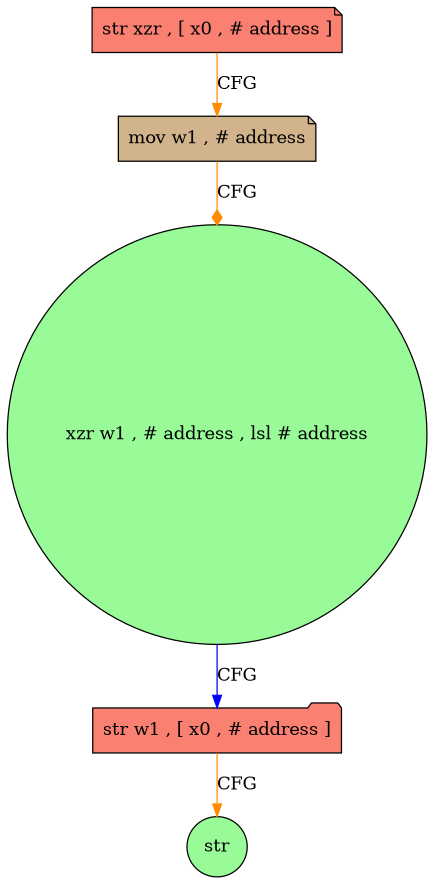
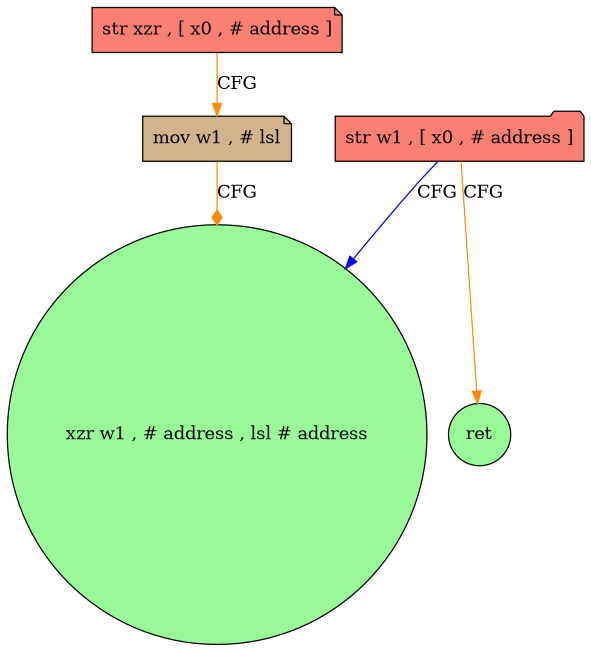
node "mov w1 , # address": label "mov w1 , # address" -> "mov w1 , # lsl"
edge "xzr w1 , # address , lsl # address" -> "str w1 , [ x0 , # address ]": reversed
node "str": label "str" -> "ret"
